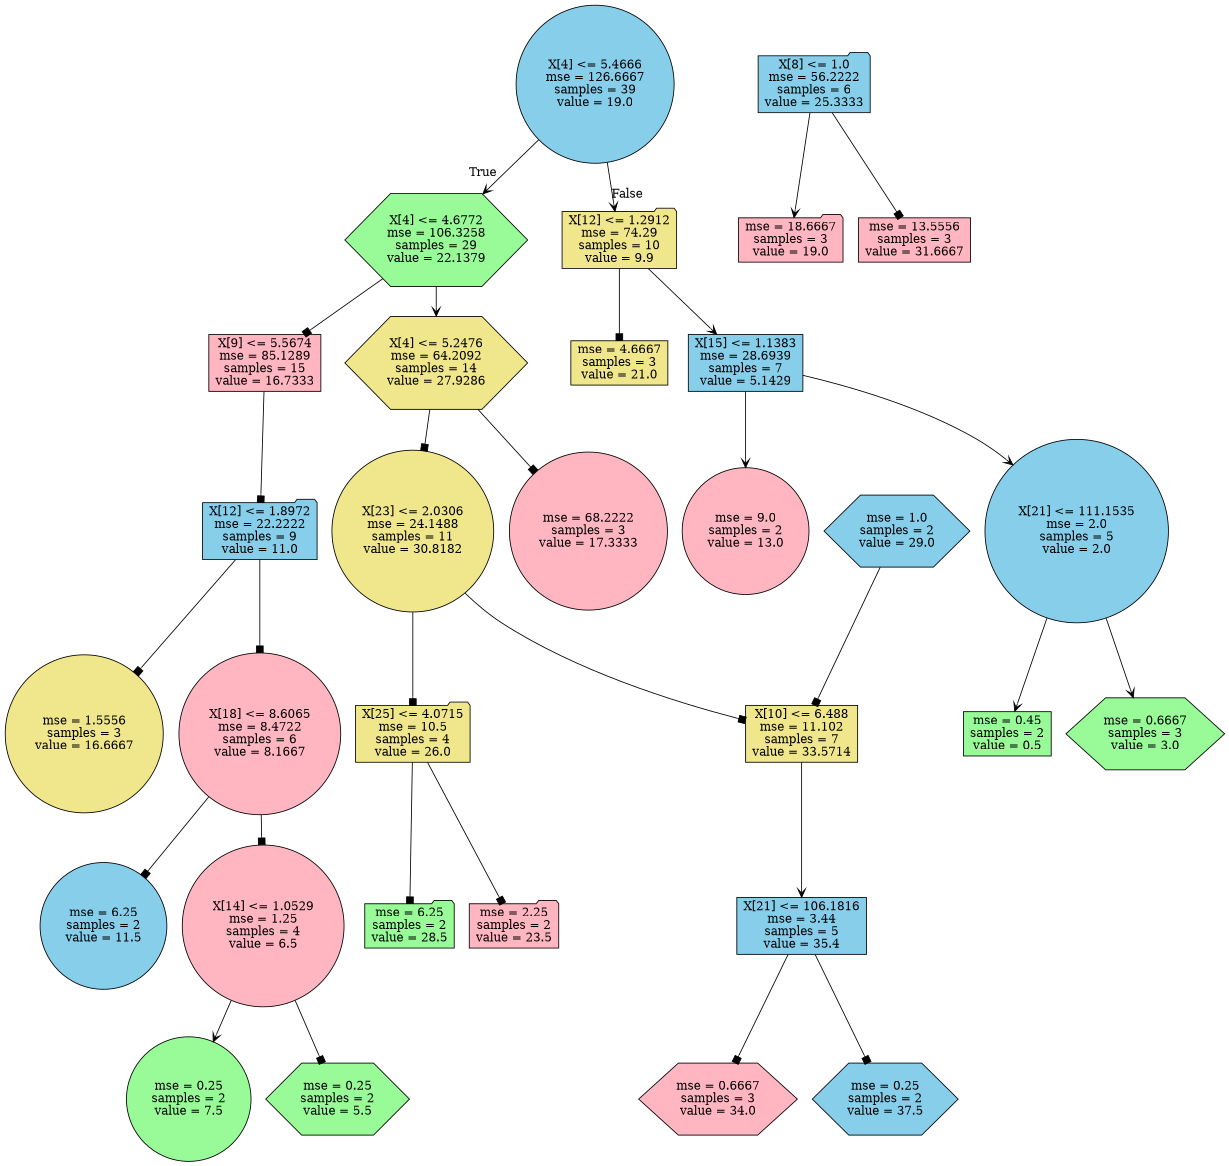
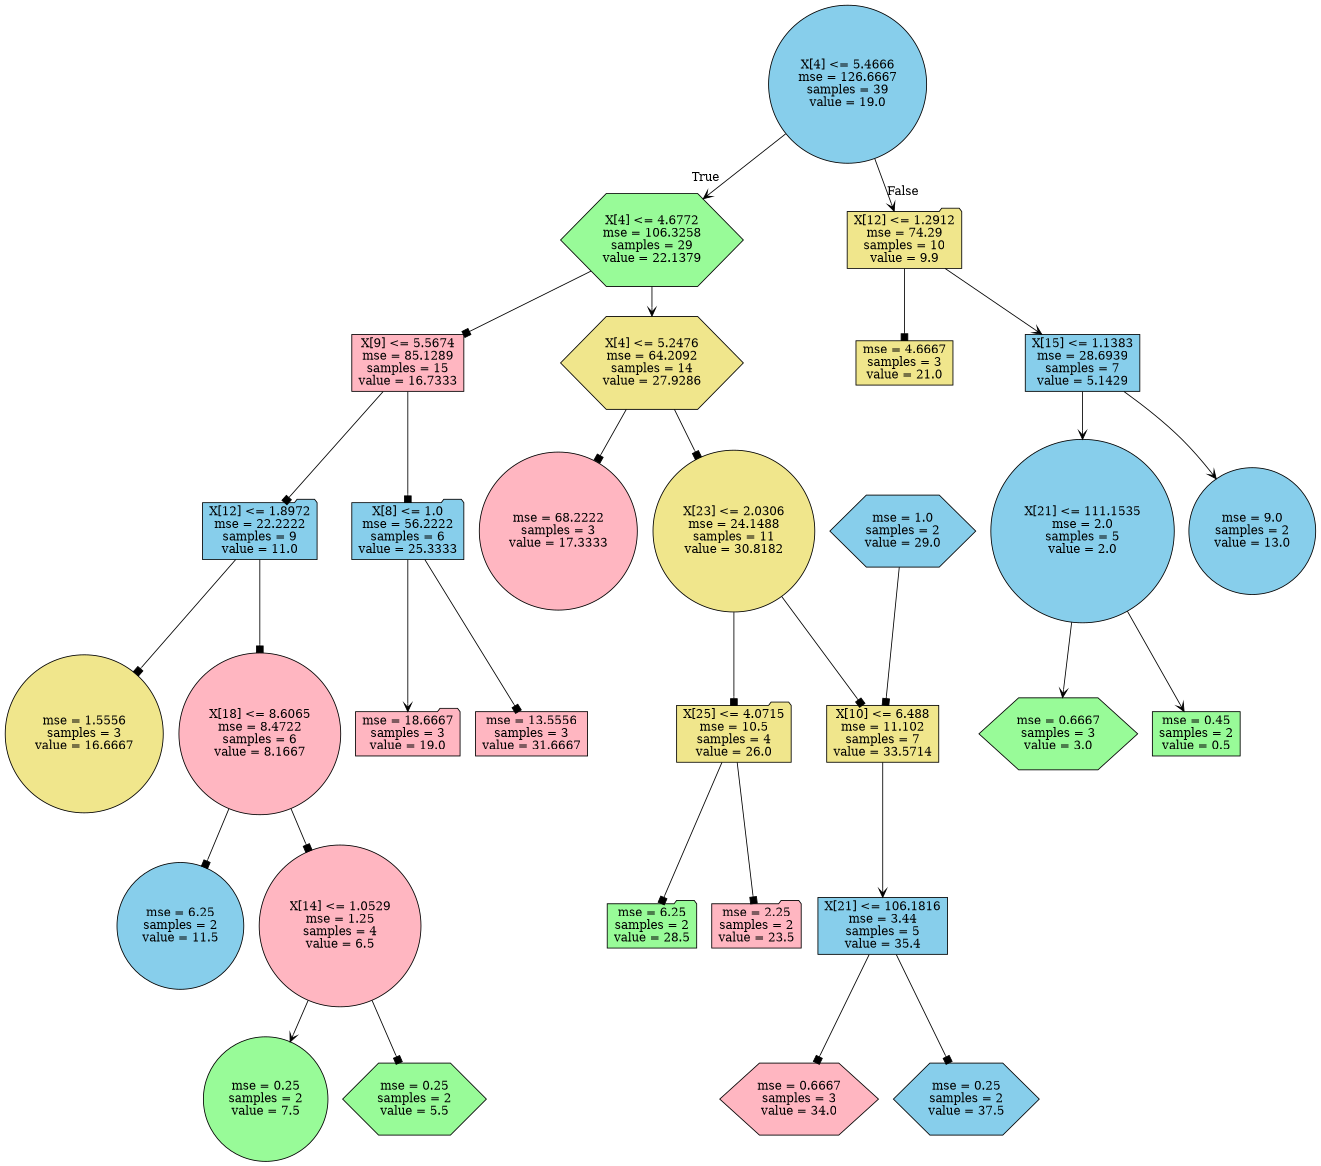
edge "X[9] <= 5.5674 mse = 85.1289 samples = 15 value = 16.7333" -> "X[8] <= 1.0 mse = 56.2222 samples = 6 value = 25.3333": added
node "mse = 9.0 samples = 2 value = 13.0": fillcolor lightpink -> skyblue
